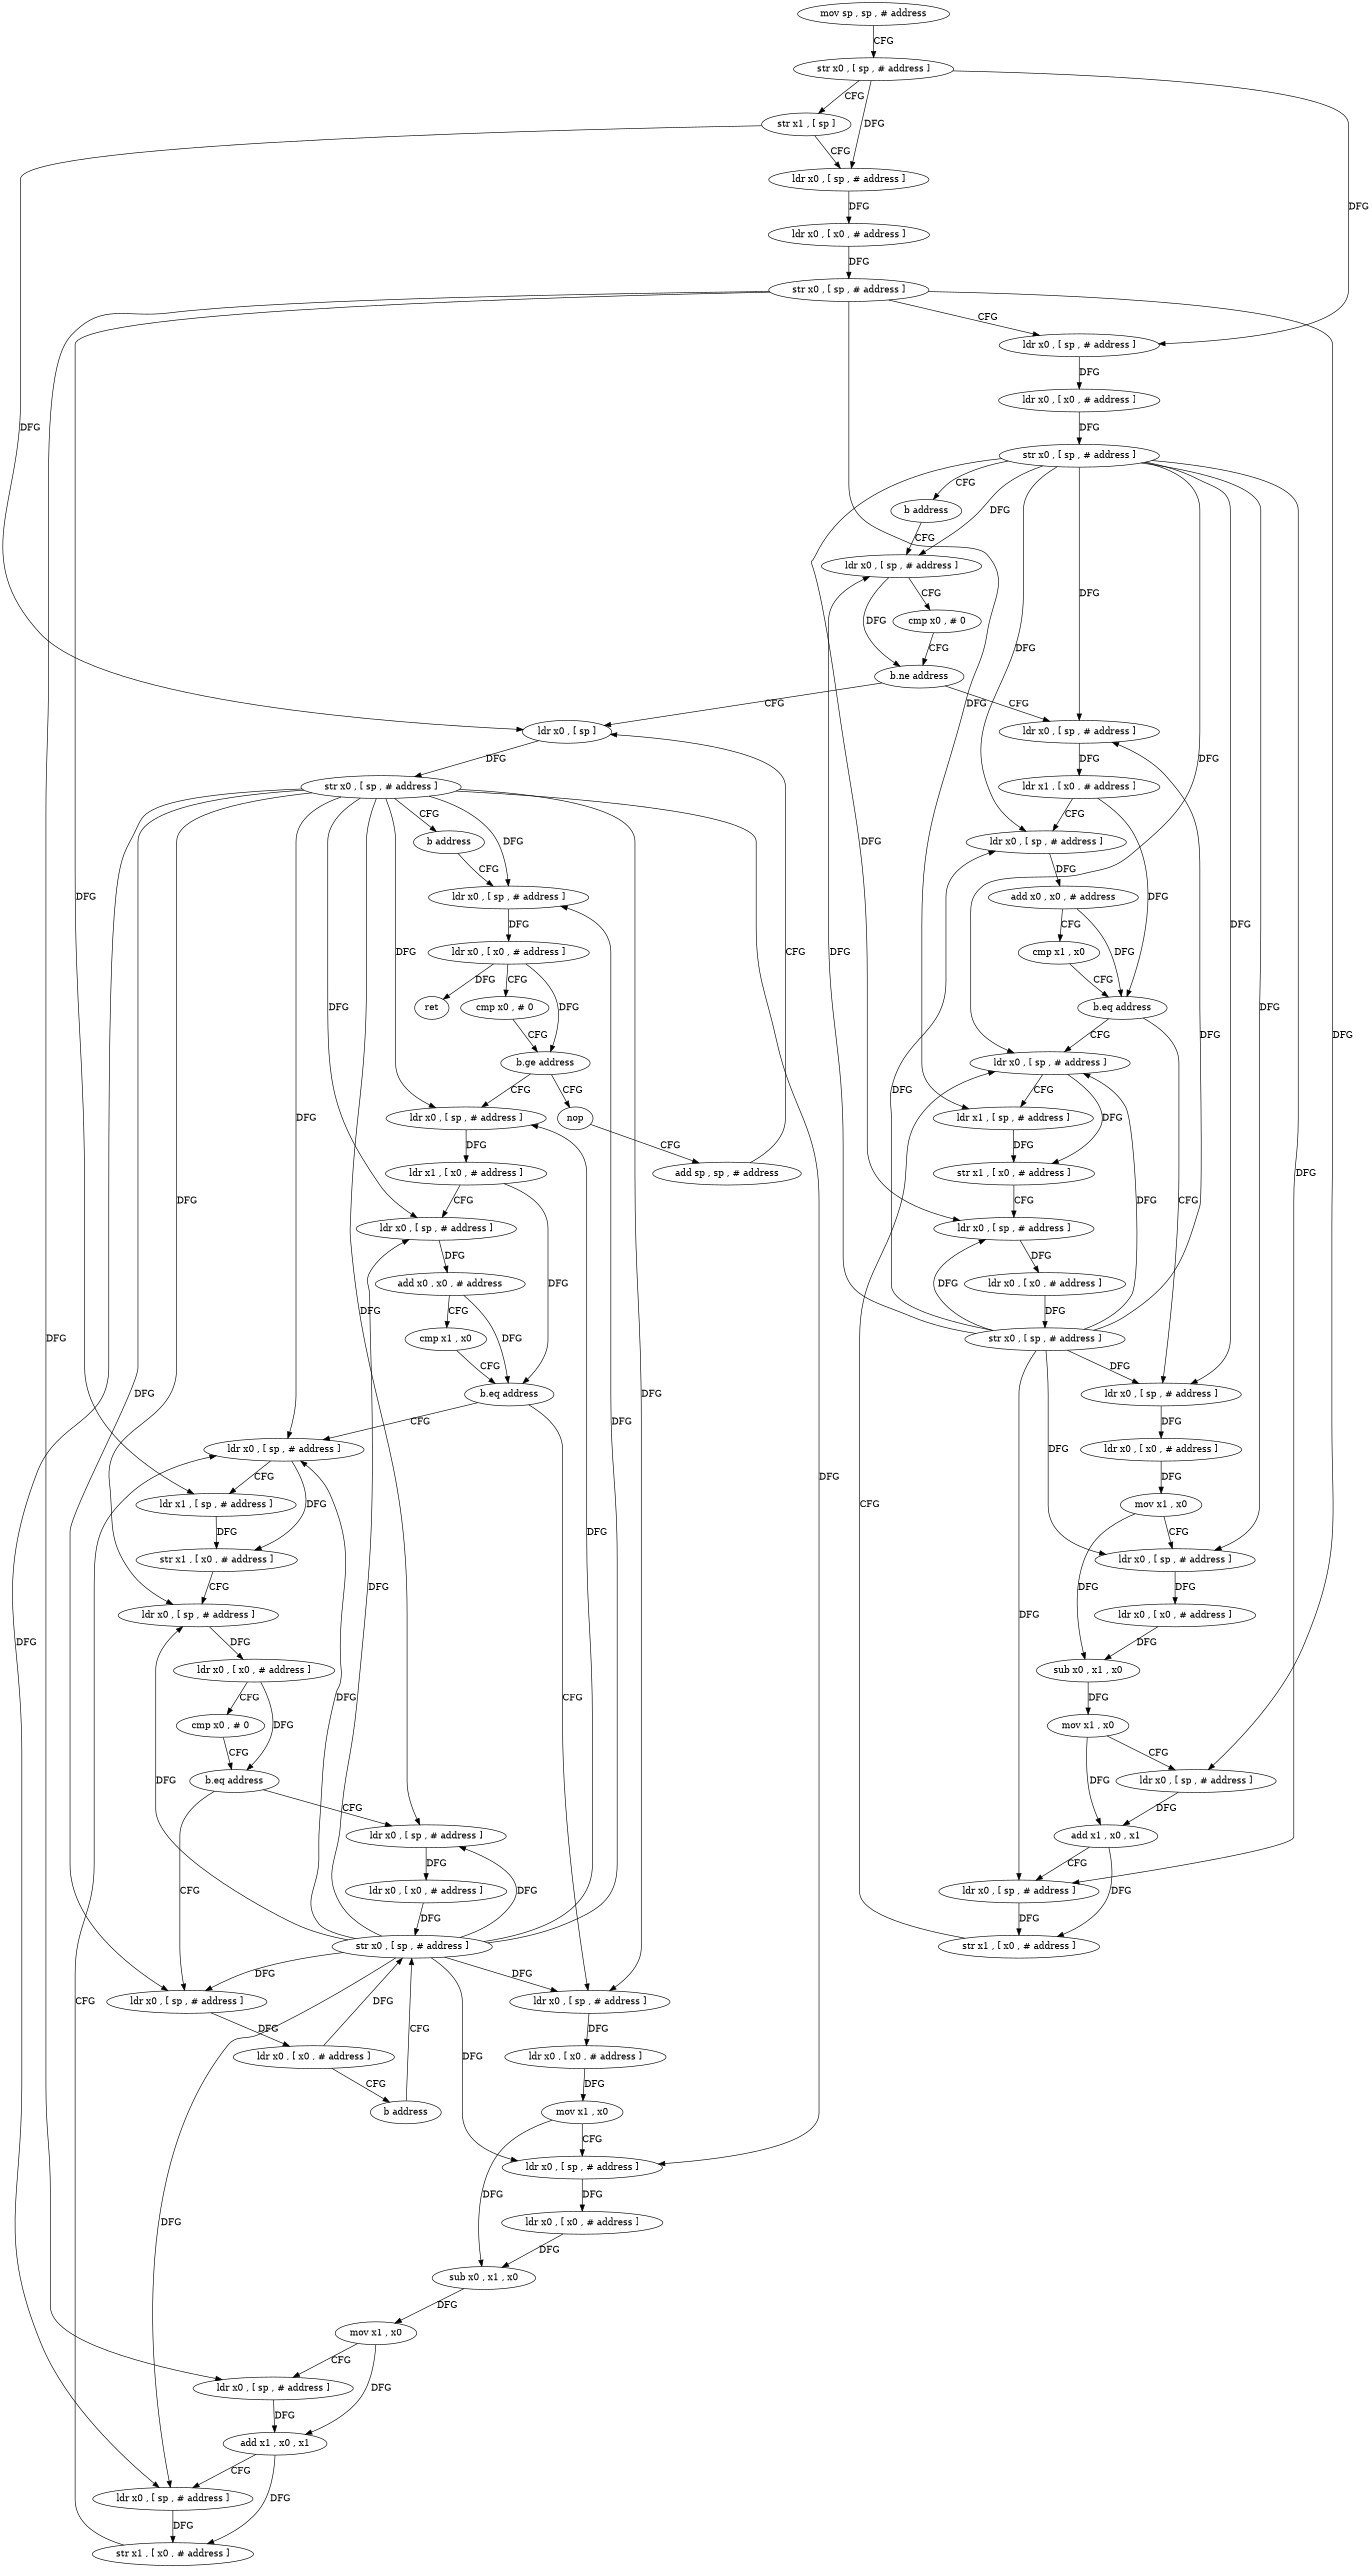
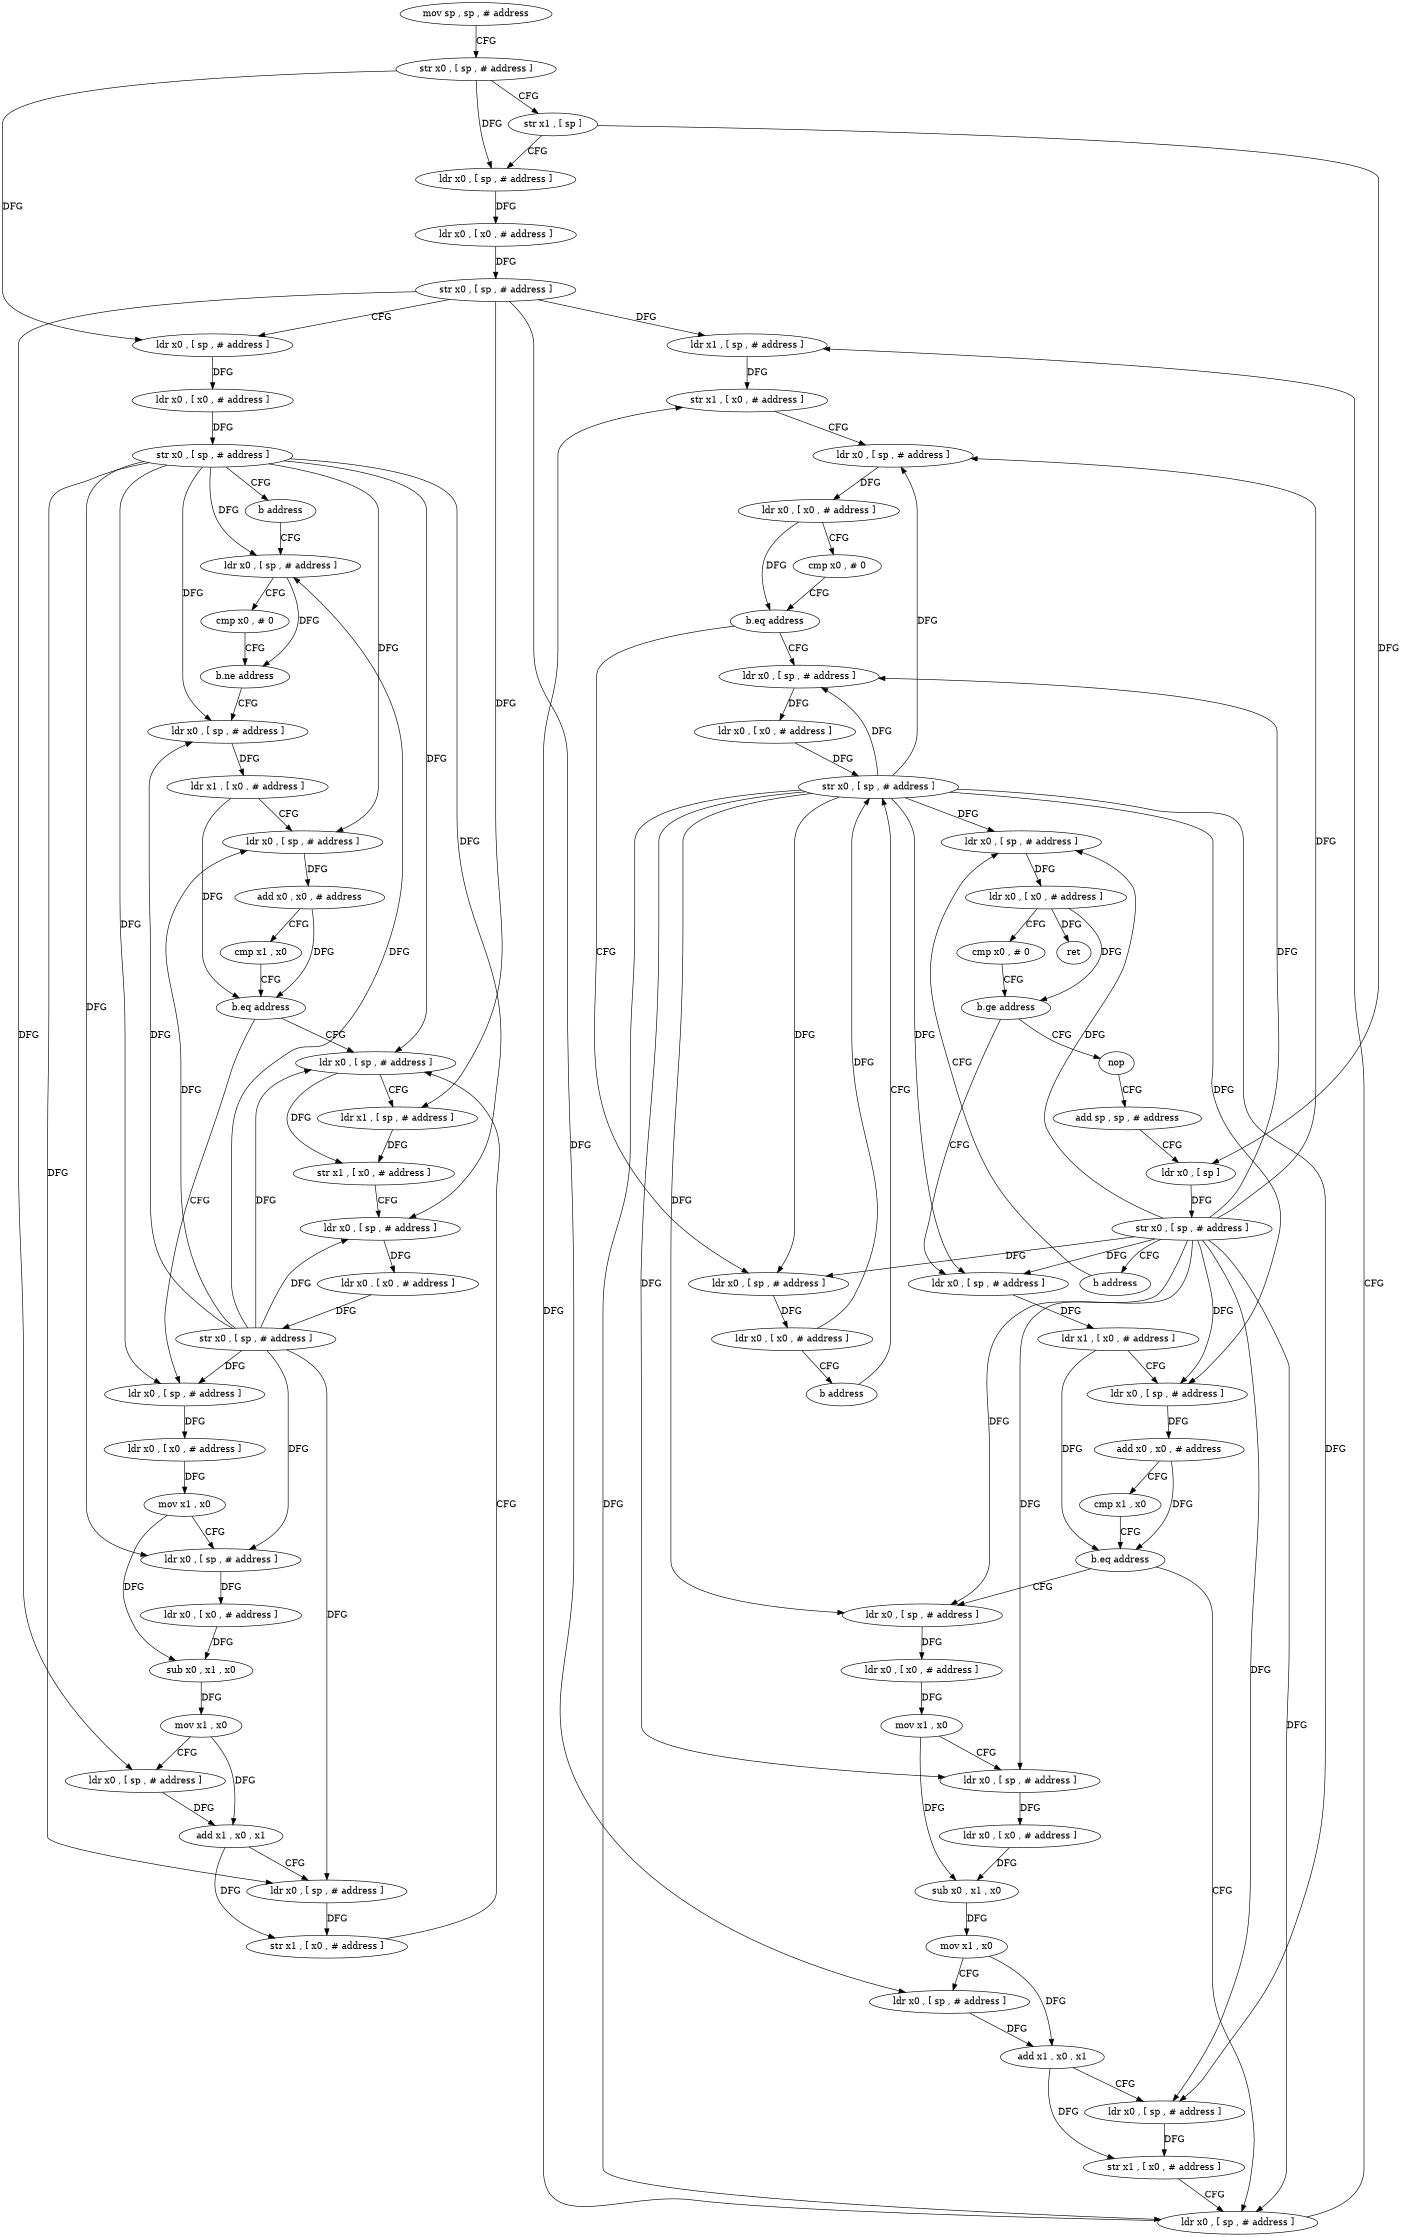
edge "b.ne address" -> "ldr x0 , [ sp ]": removed, label "CFG"
